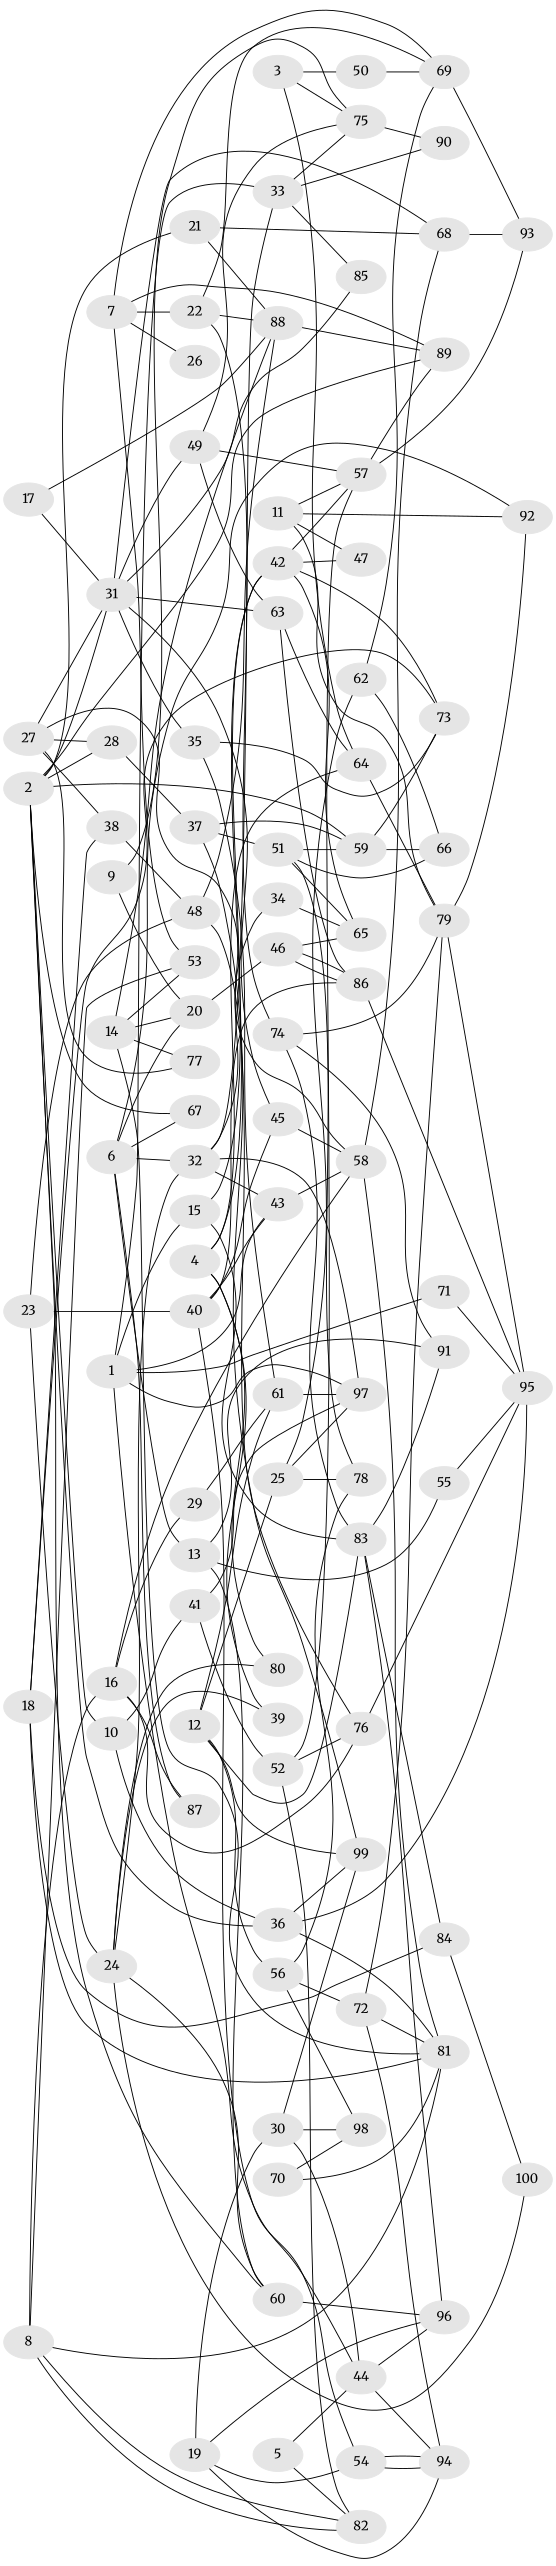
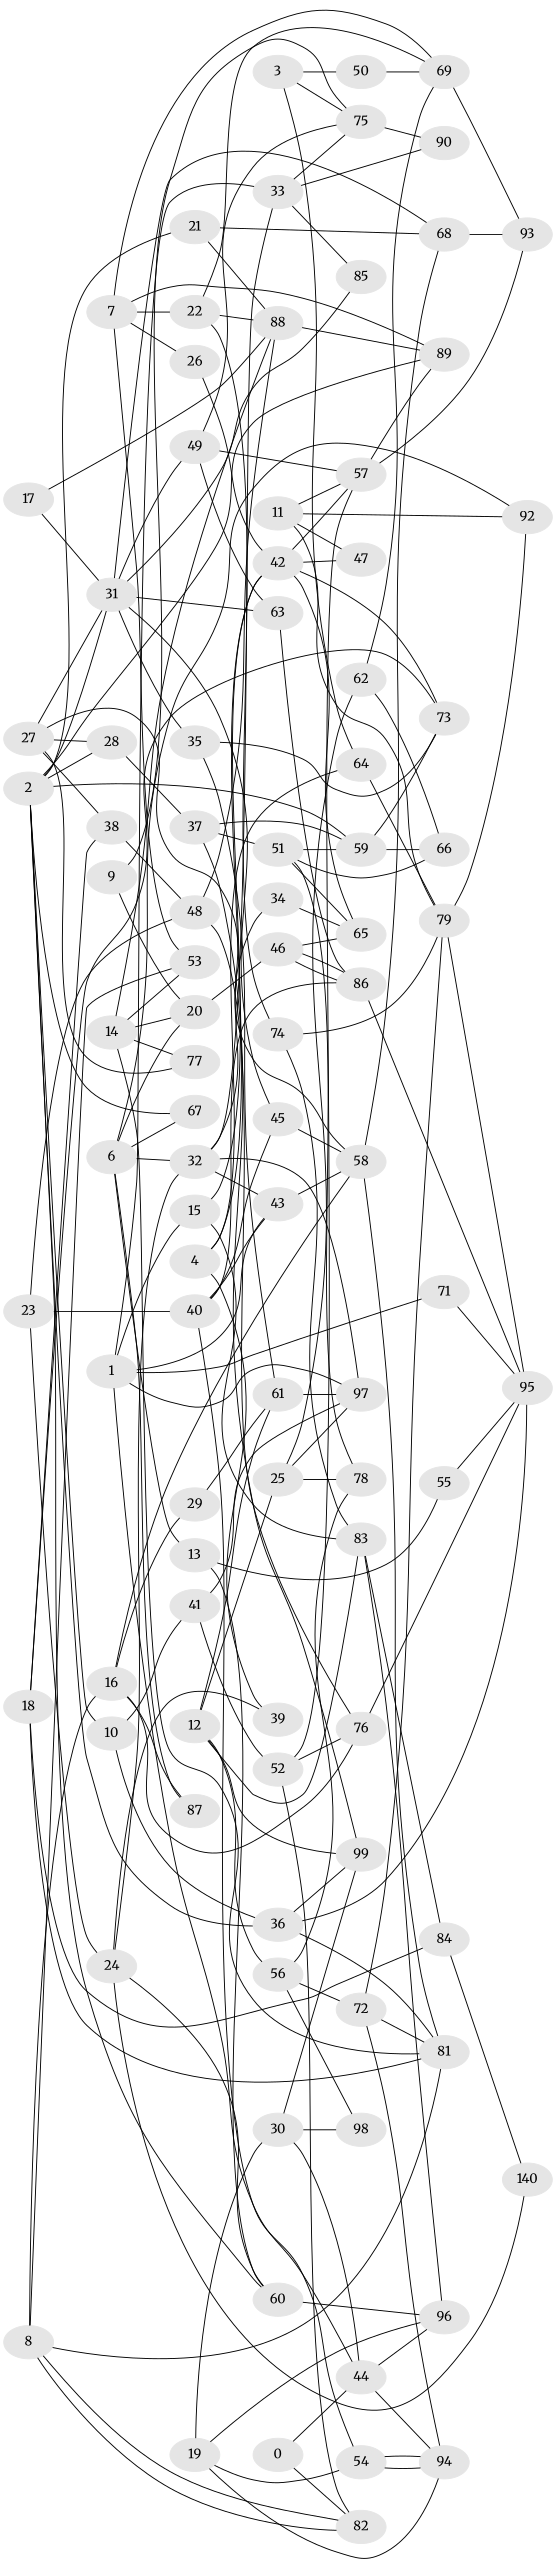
edge "26" -- "42": added
edge "63" -- "64": removed
node "91": removed
node "80": removed
node "70": removed
node "100": label "100" -> "140"
node "5": label "5" -> "0"
